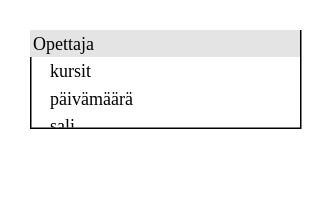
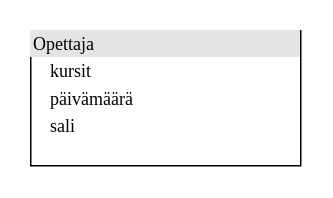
node "Opettaja kursit päivämäärä sali": size 270x98 -> 270x135
